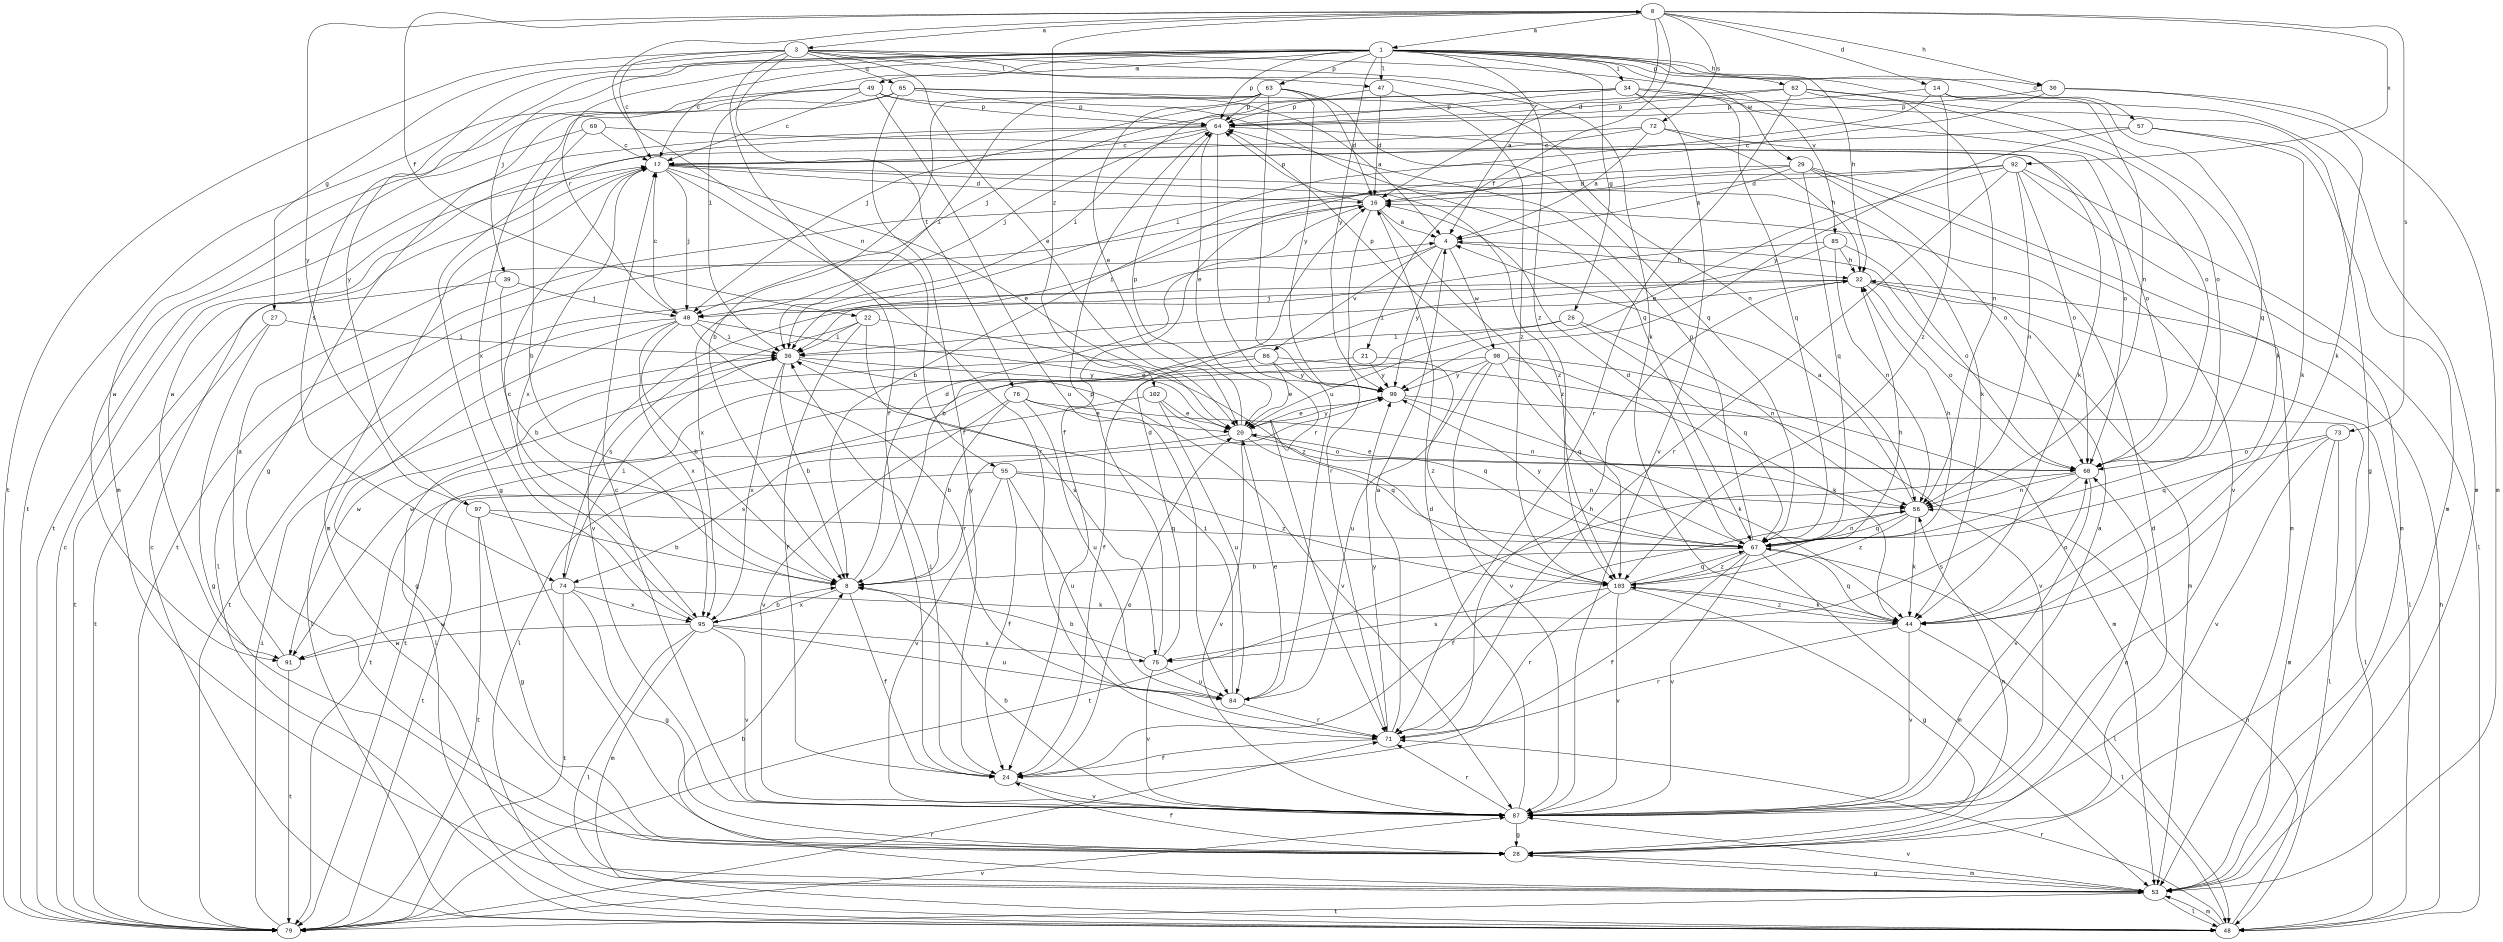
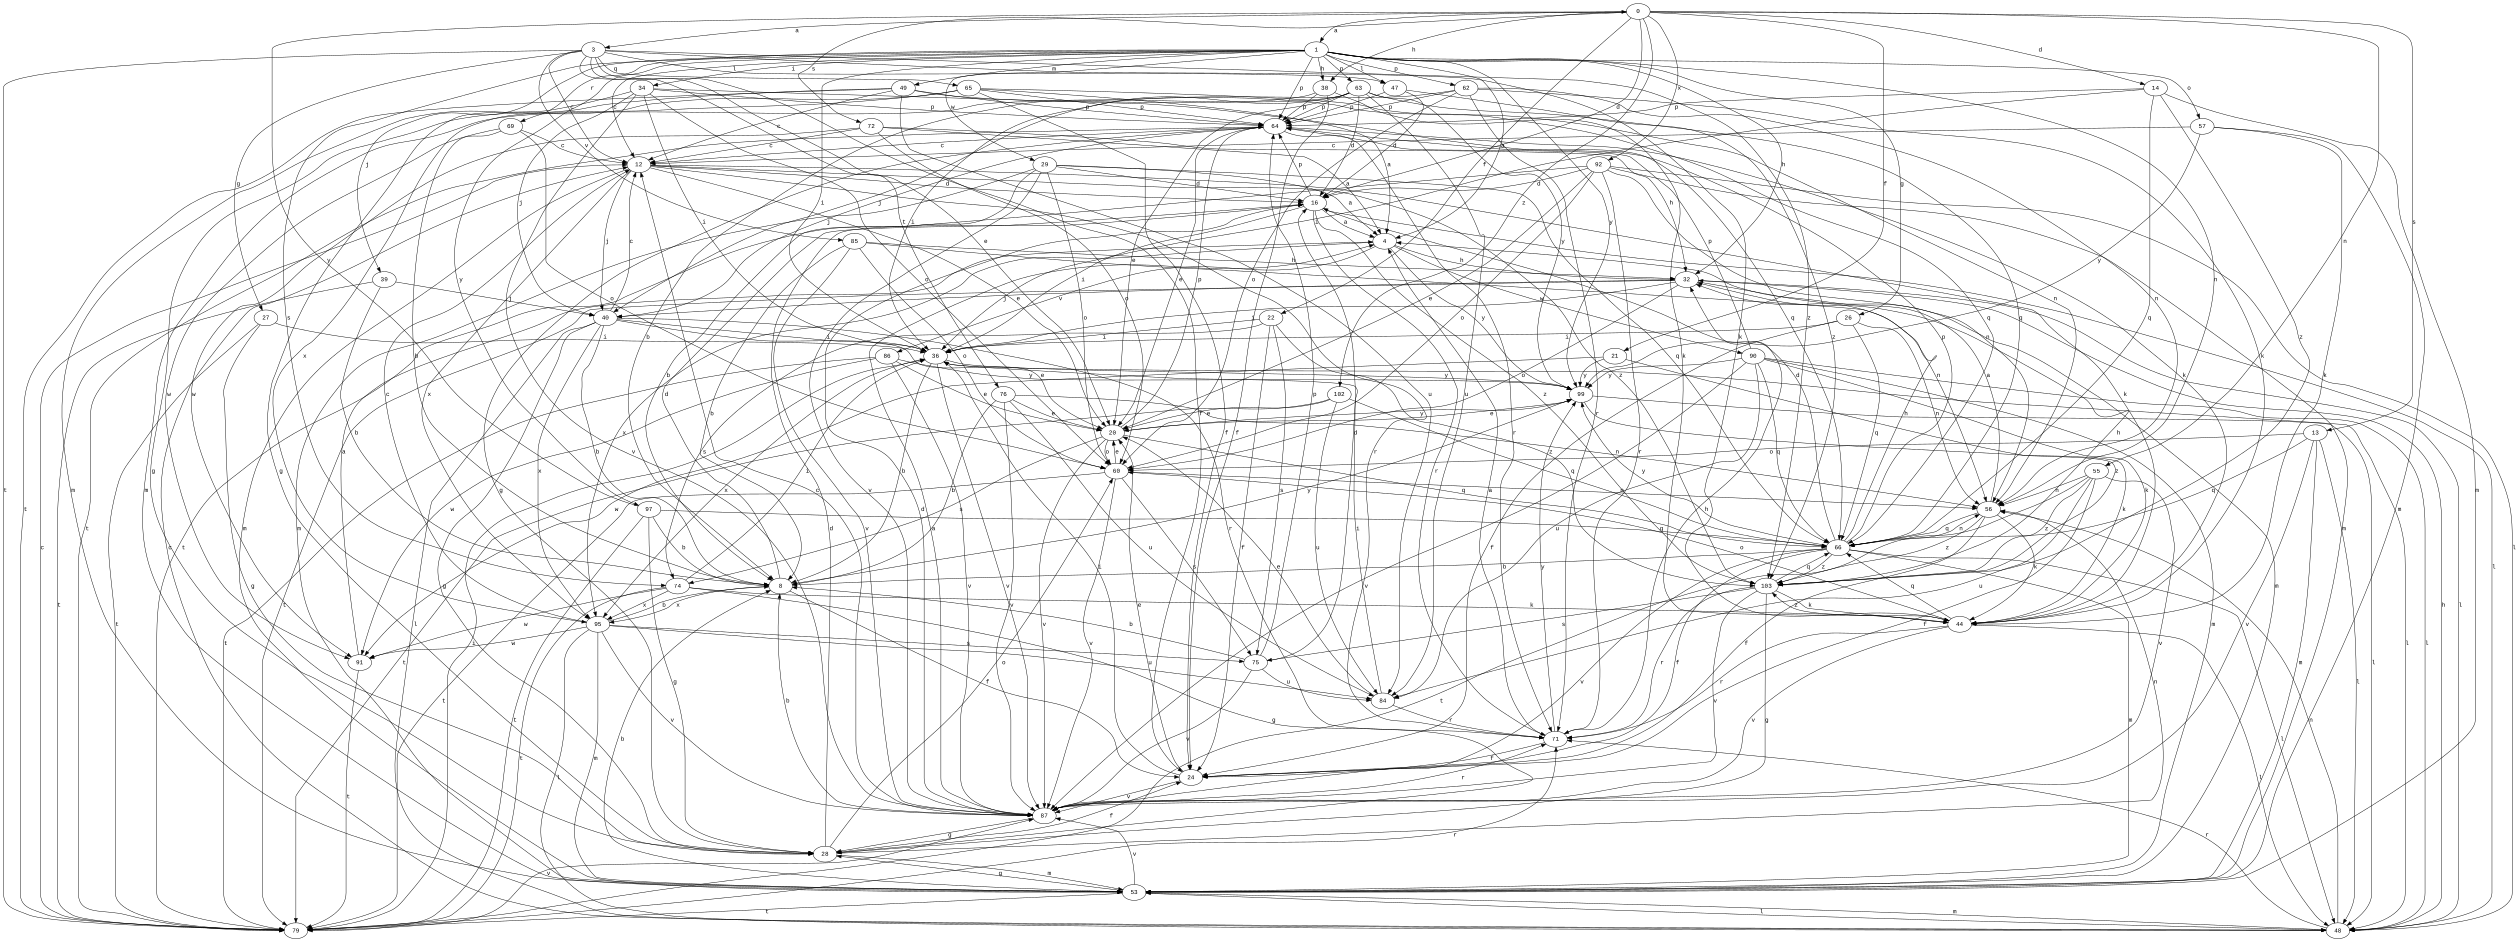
edge "1" -> "40": now "1" -> "69"
node "73": label "73" -> "13"
node "67": label "67" -> "66"
